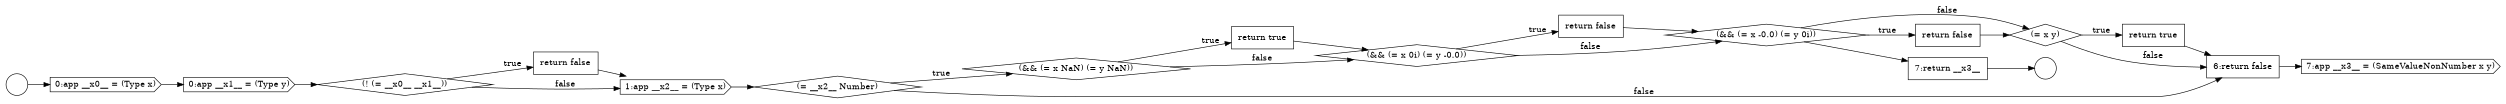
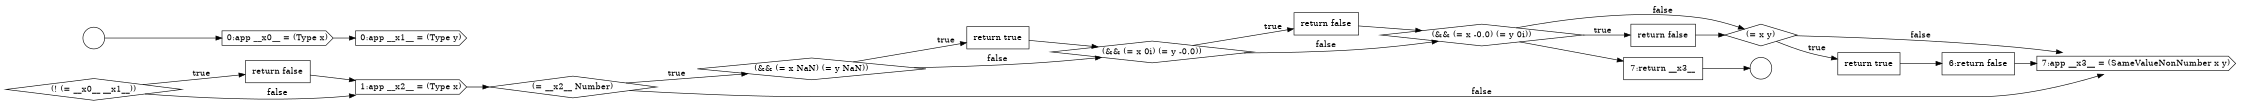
edge "(= x y)" -> "6:return false": now "(= x y)" -> "7:app __x3__ = (SameValueNonNumber x y)"
edge "0:app __x1__ = (Type y)" -> "(! (= __x0__ __x1__))": removed
edge "(= __x2__ Number)" -> "6:return false": now "(= __x2__ Number)" -> "7:app __x3__ = (SameValueNonNumber x y)"
